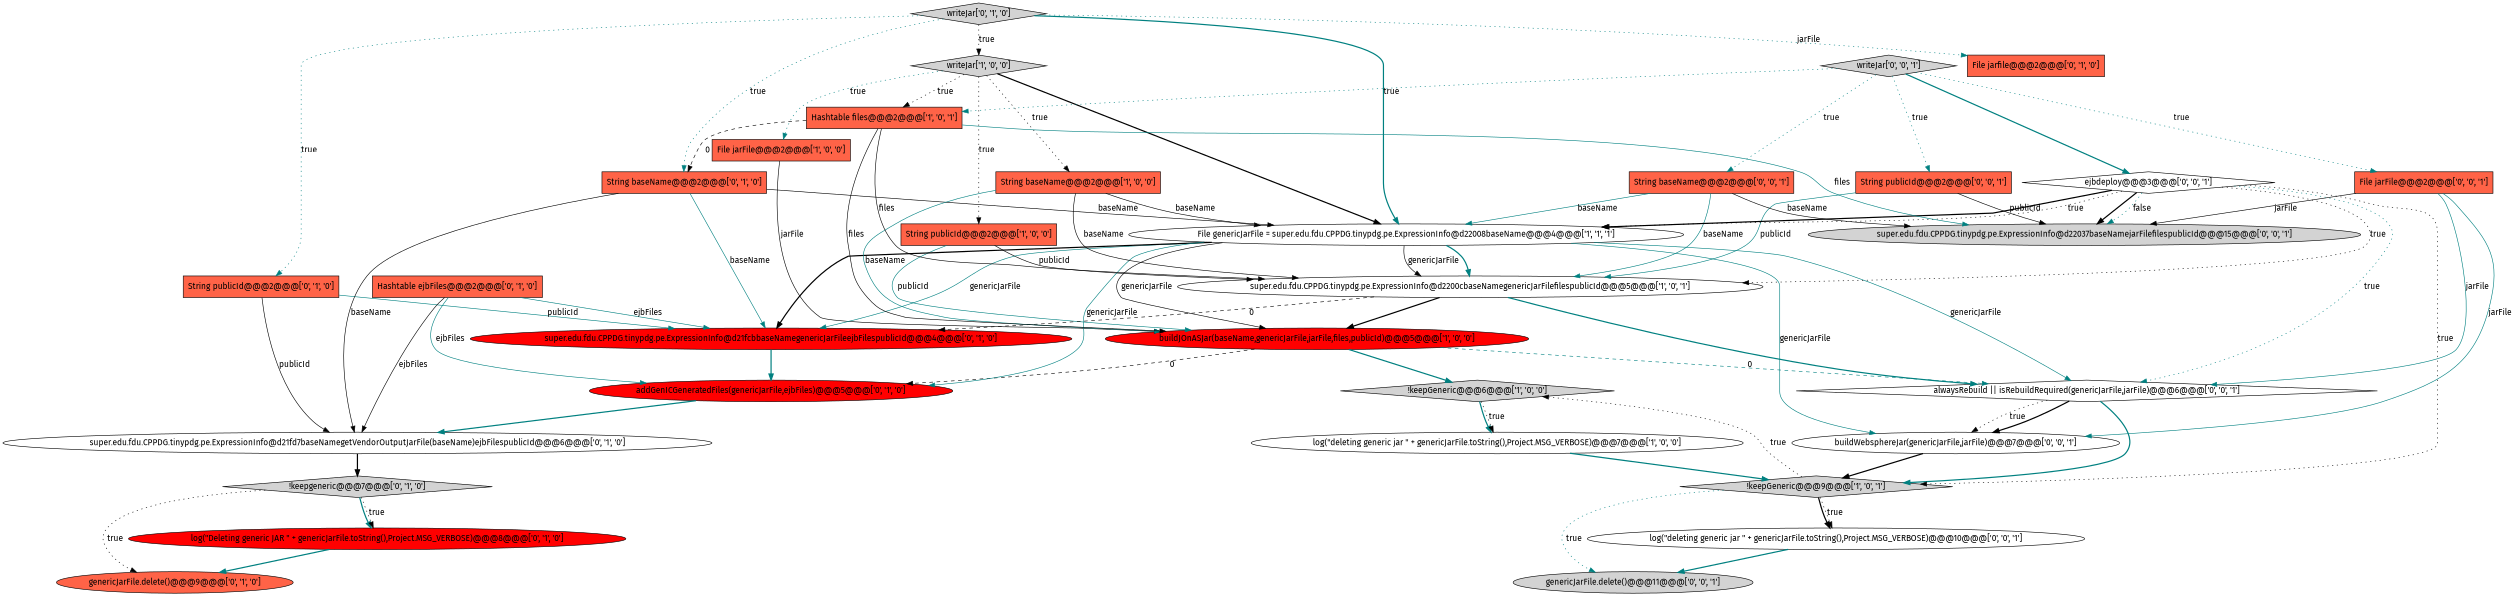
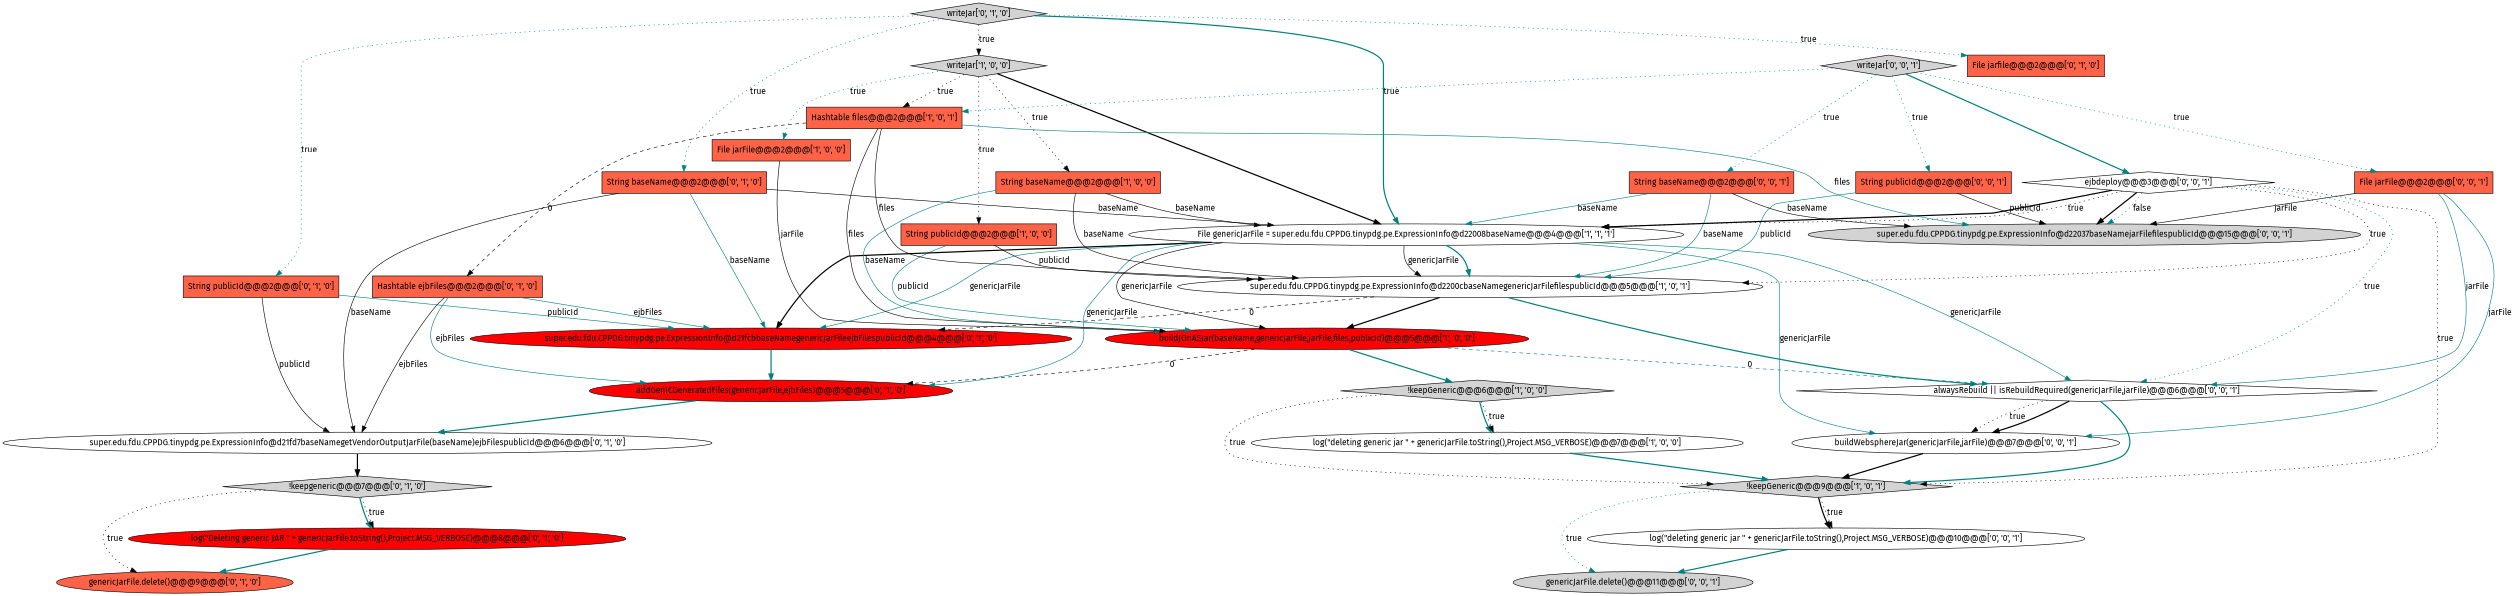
edge "writeJar['0', '1', '0']" -> "File jarfile@@@2@@@['0', '1', '0']": label "jarFile" -> "true"
edge "Hashtable files@@@2@@@['1', '0', '1']" -> "String baseName@@@2@@@['0', '1', '0']": now "Hashtable files@@@2@@@['1', '0', '1']" -> "Hashtable ejbFiles@@@2@@@['0', '1', '0']"
edge "!keepGeneric@@@9@@@['1', '0', '1']" -> "!keepGeneric@@@6@@@['1', '0', '0']": reversed
